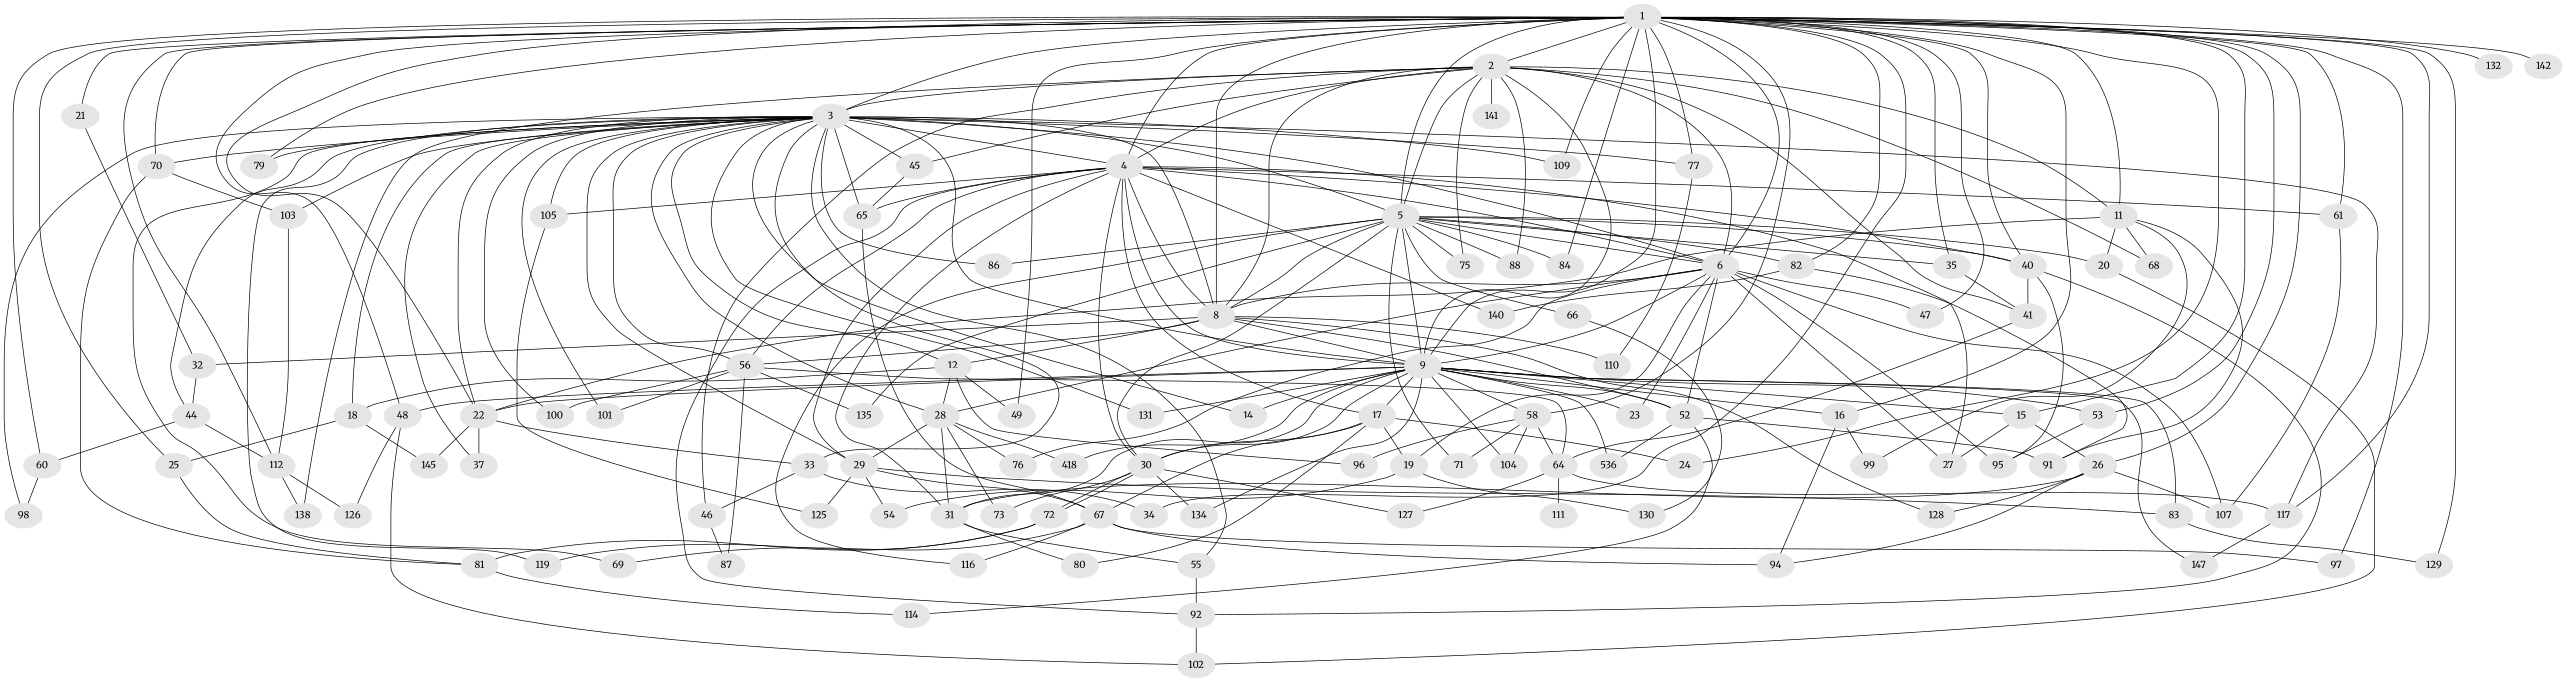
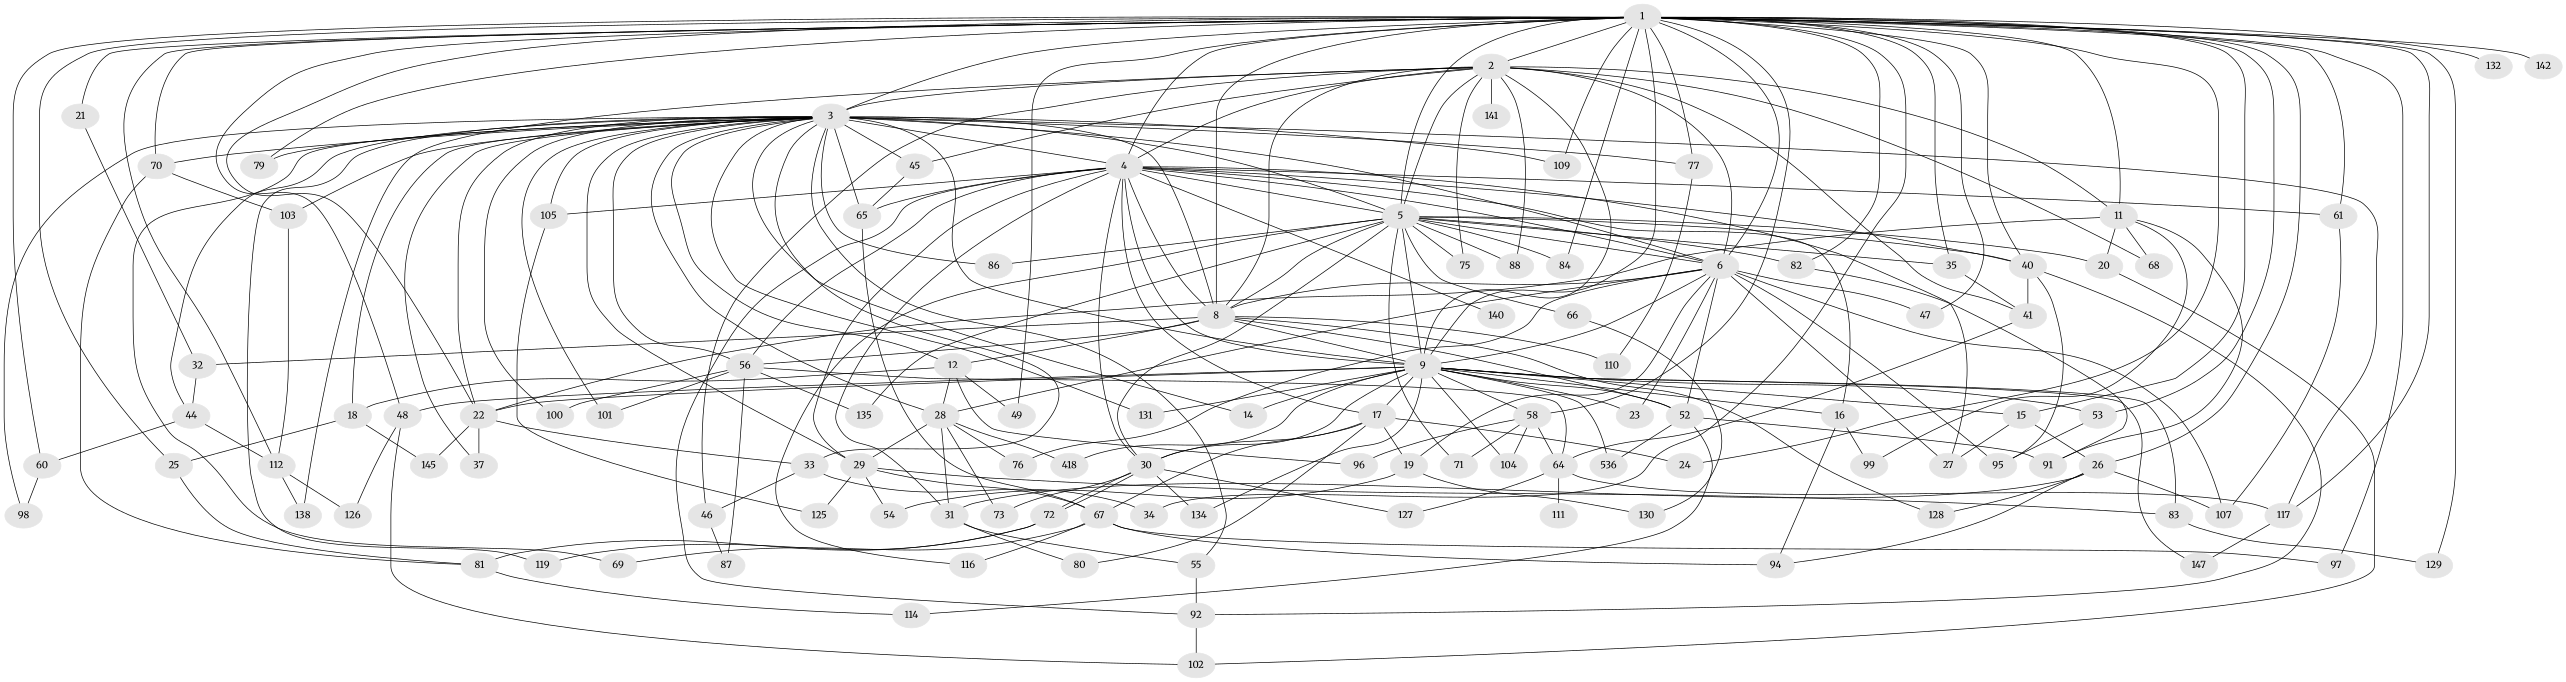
edge "1" -- "16": now "4" -- "16"
edge "4" -- "5": added
edge "82" -- "140": removed
edge "9" -- "31": removed
